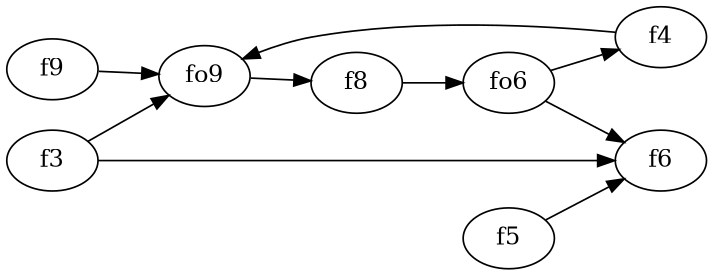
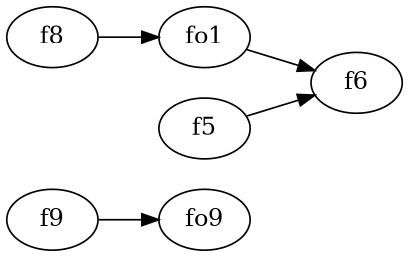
node "f4": removed
edge "fo9" -> "f8": removed
node "fo6": label "fo6" -> "fo1"
node "f3": removed
